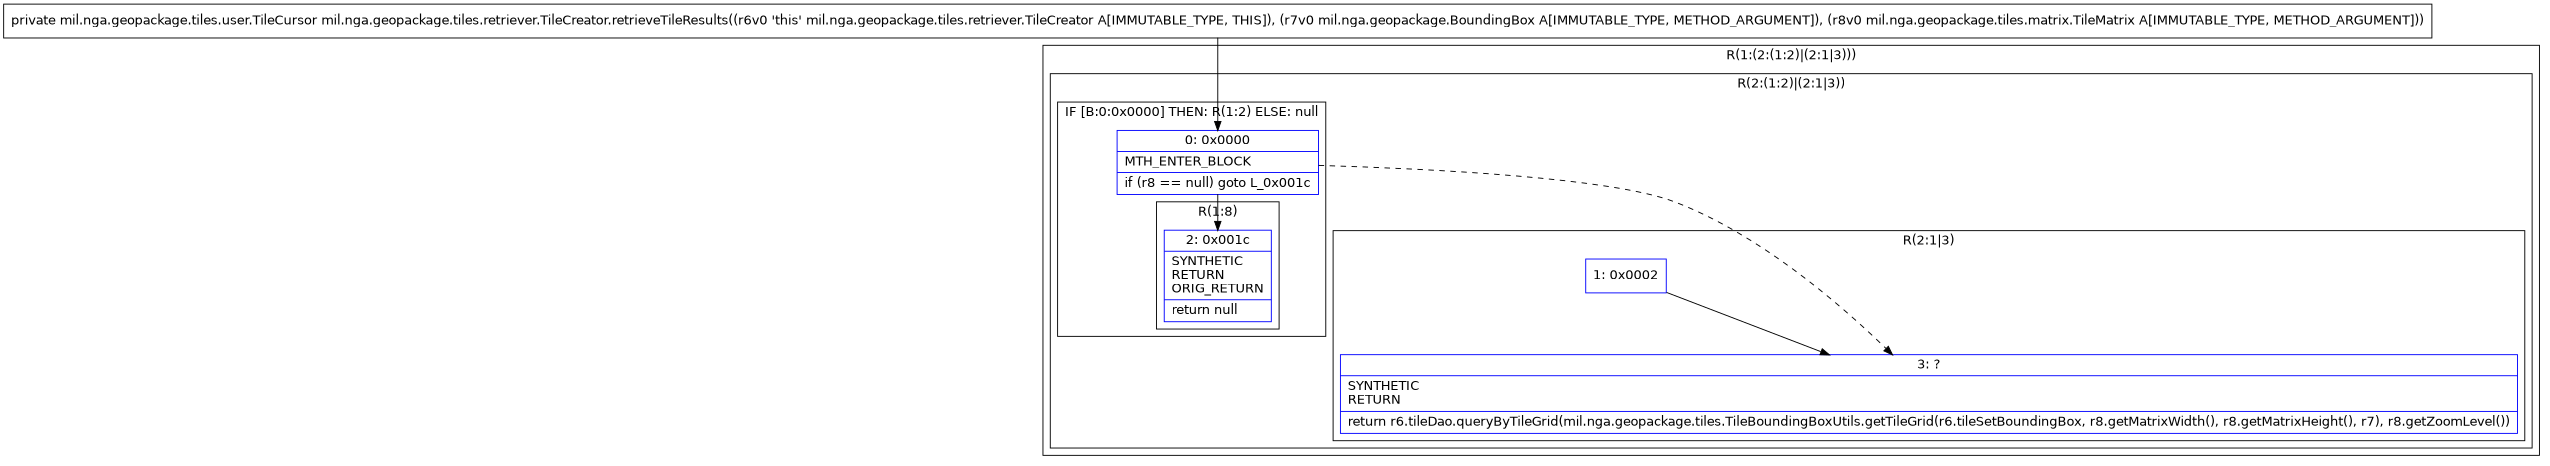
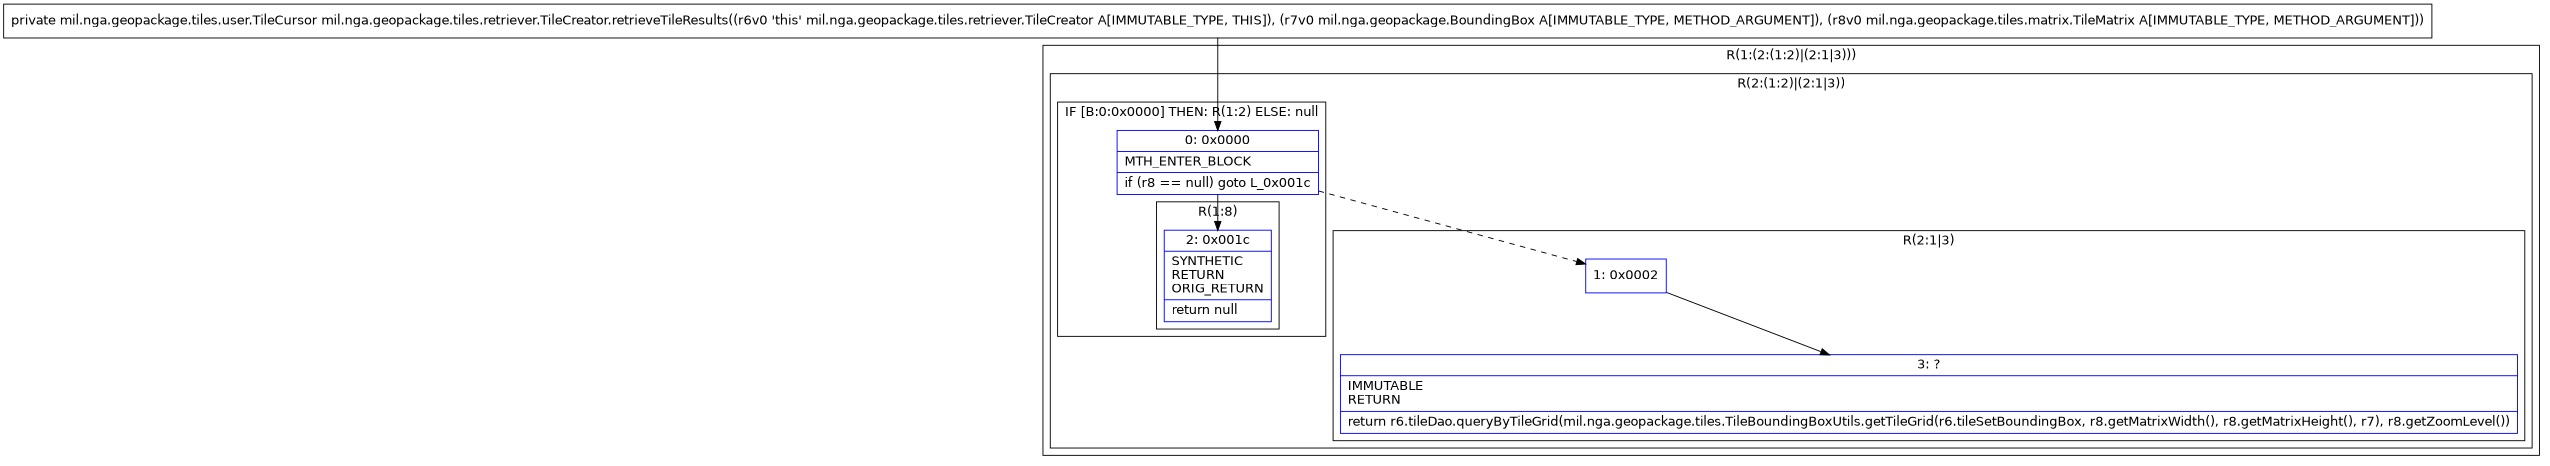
edge "0: 0x0000" -> "3: ?": now "0: 0x0000" -> "1: 0x0002"
node "3: ?": text "SYNTHETIC" -> "IMMUTABLE"
